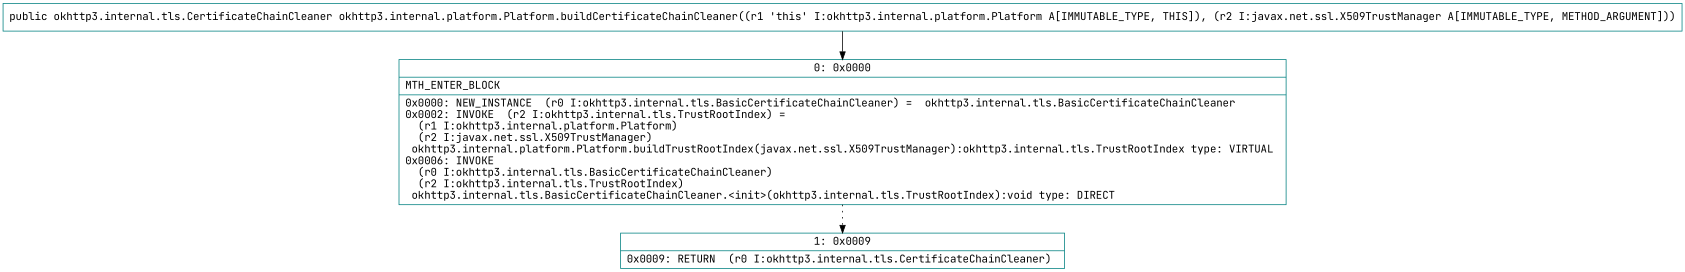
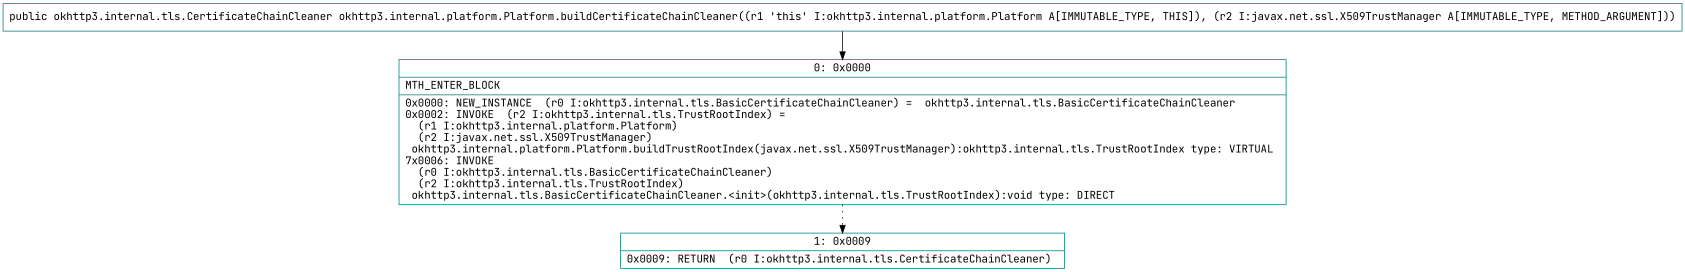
node "0: 0x0000": text "0x0006: INVOKE" -> "7x0006: INVOKE"
